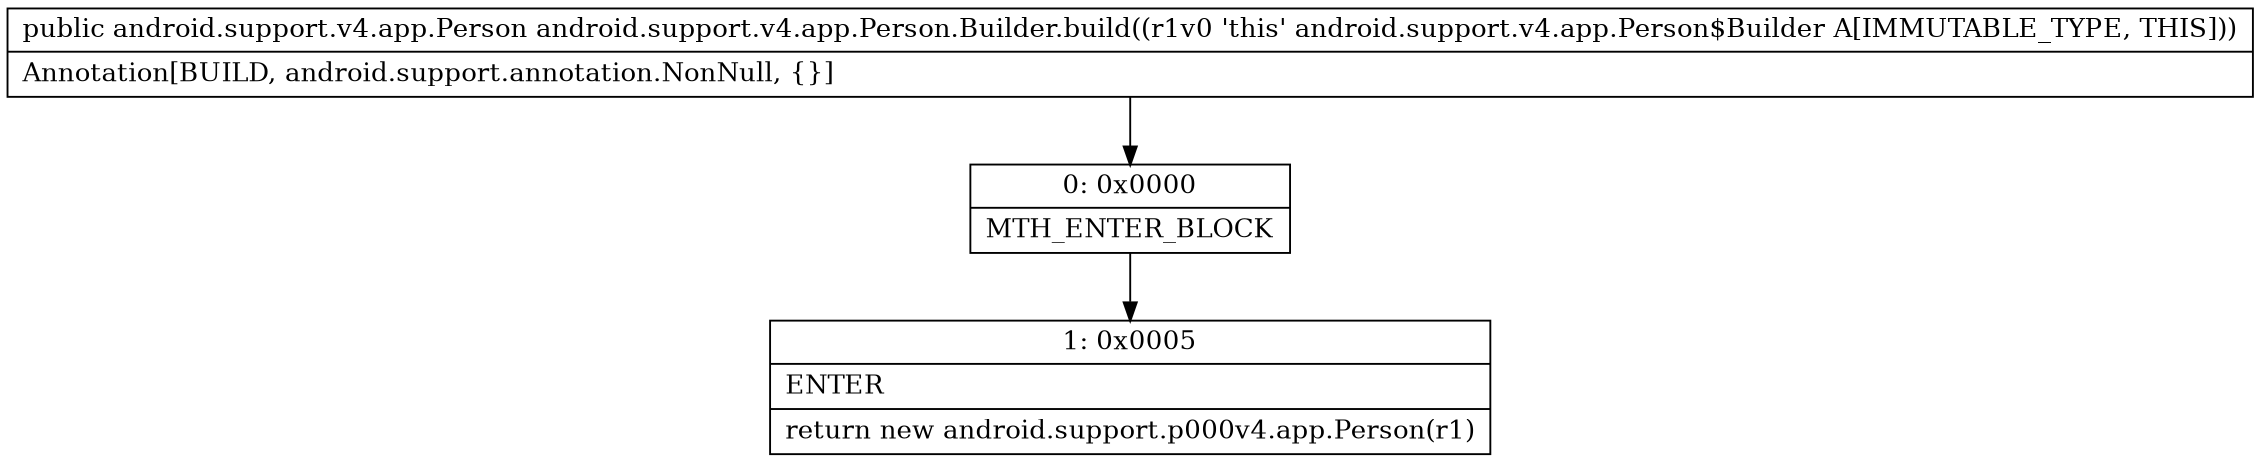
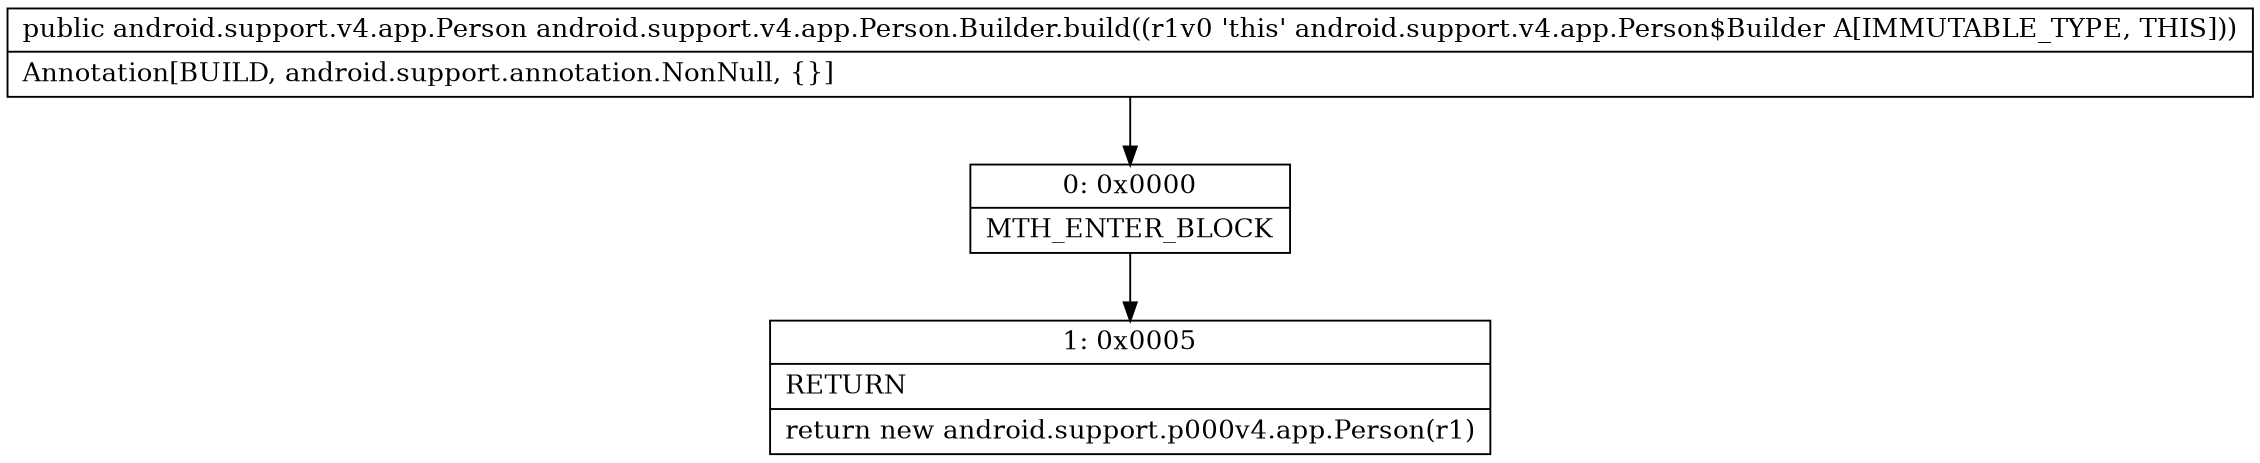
node "1: 0x0005": text "ENTER" -> "RETURN"
